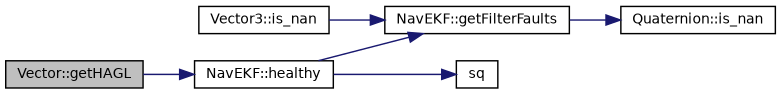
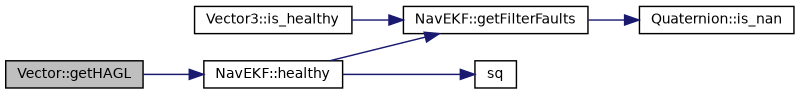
node "Vector3::is_nan": label "Vector3::is_nan" -> "Vector3::is_healthy"
